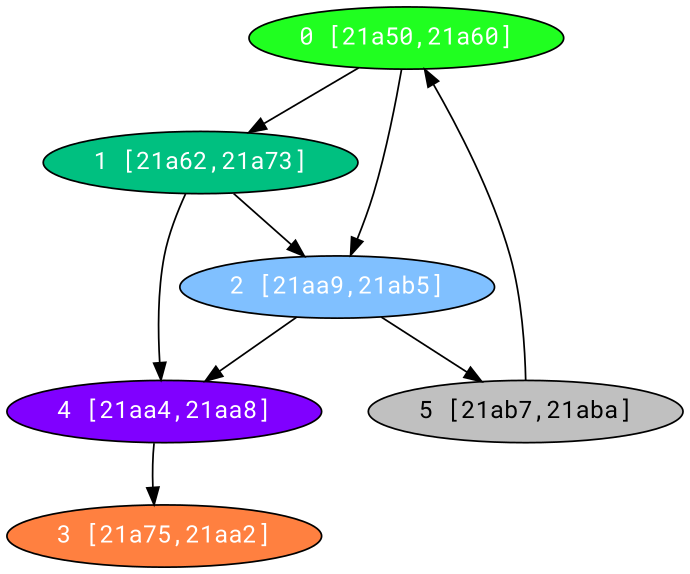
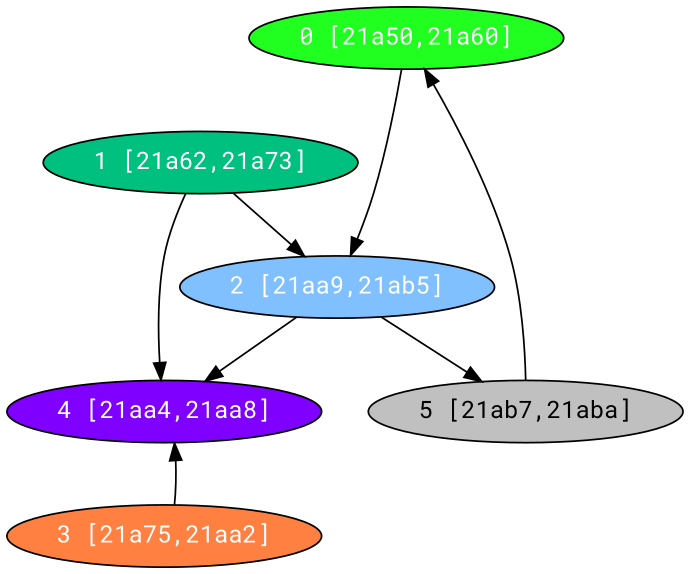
edge "0 [21a50,21a60]" -> "1 [21a62,21a73]": removed
edge "4 [21aa4,21aa8]" -> "3 [21a75,21aa2]": reversed
